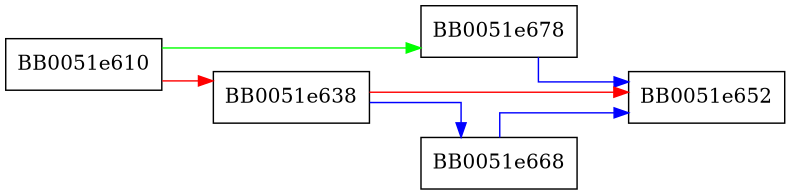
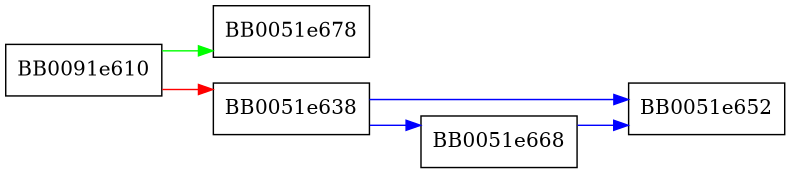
node "BB0051e610": label "BB0051e610" -> "BB0091e610"
edge "BB0051e678" -> "BB0051e652": removed
edge "BB0051e638" -> "BB0051e652": color red -> blue
